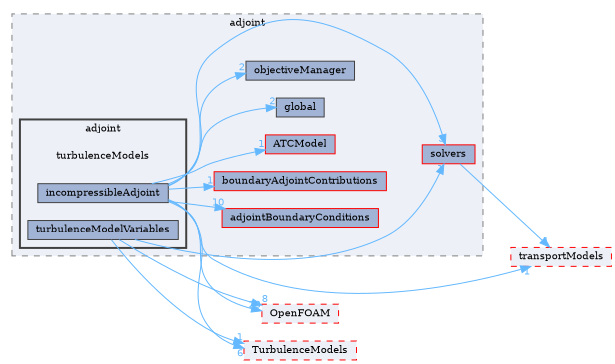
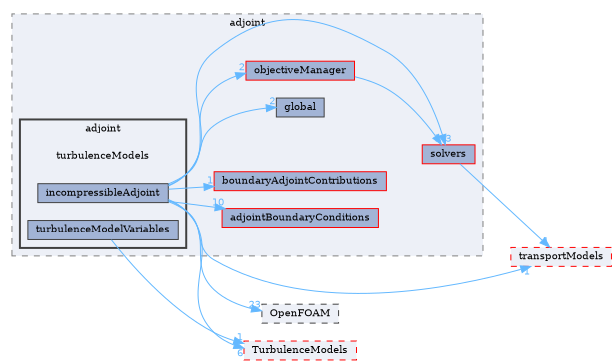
node "objectiveManager": color grey25 -> red
node "ATCModel": removed
edge "turbulenceModelVariables" -> "solvers": now "objectiveManager" -> "solvers"
edge "turbulenceModelVariables" -> "OpenFOAM": removed
node "OpenFOAM": color red -> grey25
